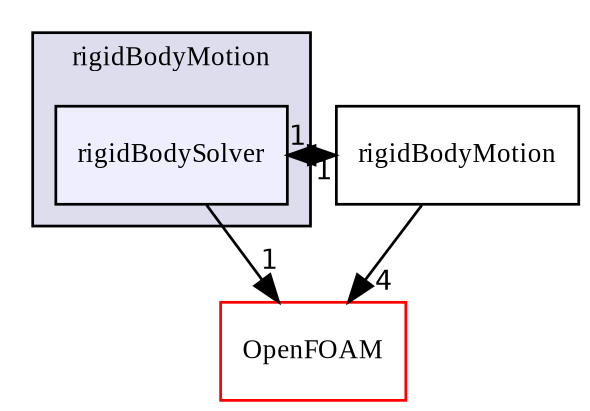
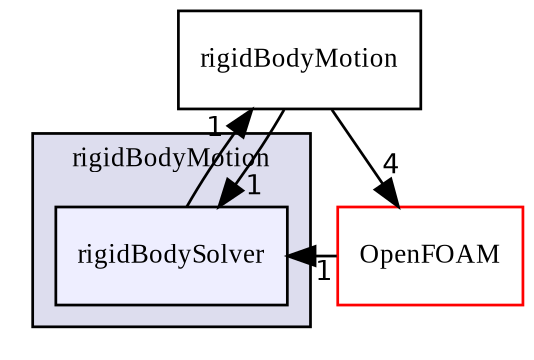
edge "rigidBodySolver" -> "OpenFOAM": reversed
